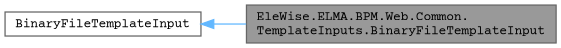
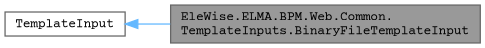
node "BinaryFileTemplateInput": label "BinaryFileTemplateInput" -> "TemplateInput"
